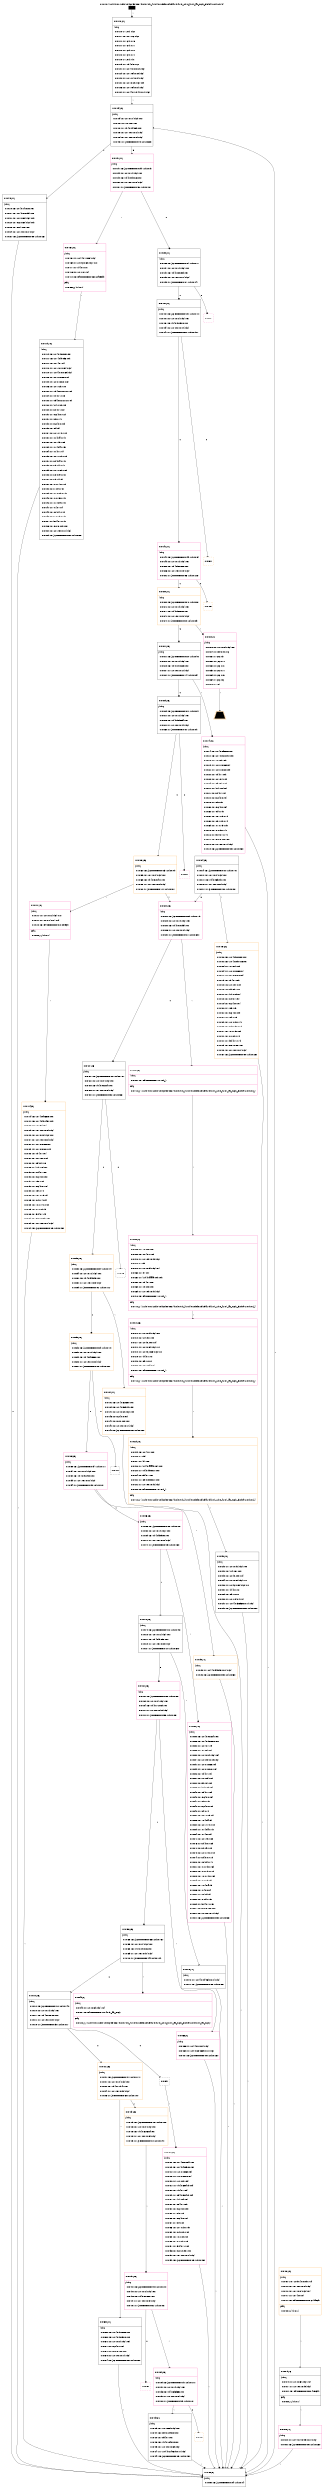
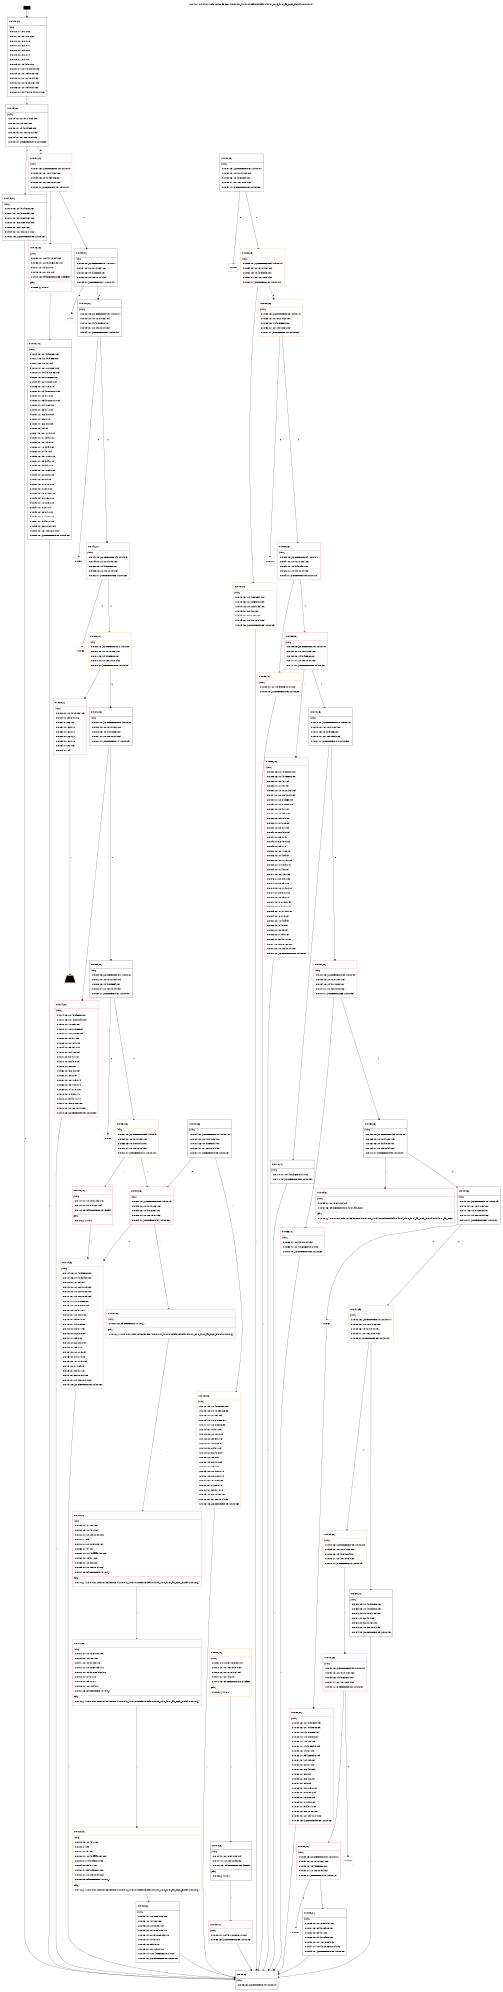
edge "0x401388 [25]" -> "0x4013a1 [25]": now "0x401388 [25]" -> "0x40167f [93]"
edge "0x401aca [5]" -> "0x40129f [23]": removed, label "16"
